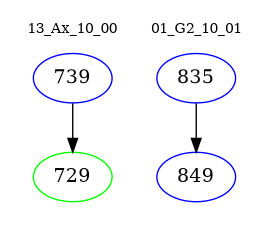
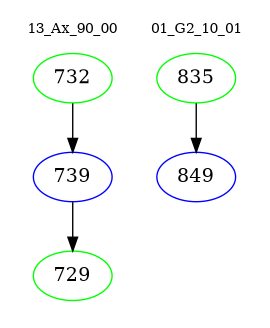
cluster "13_Ax_10_00": label "13_Ax_10_00" -> "13_Ax_90_00"
node "732": added
node "835": color blue -> green
